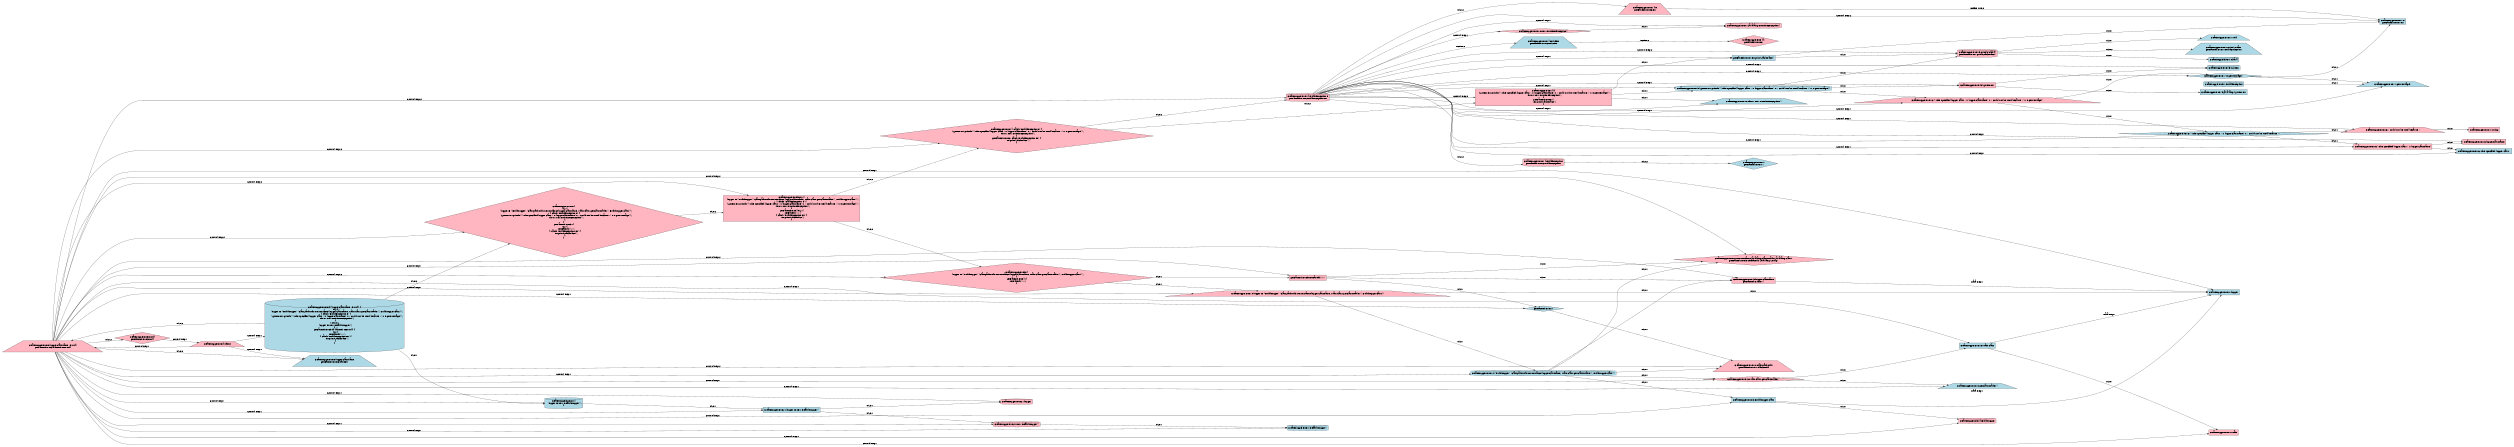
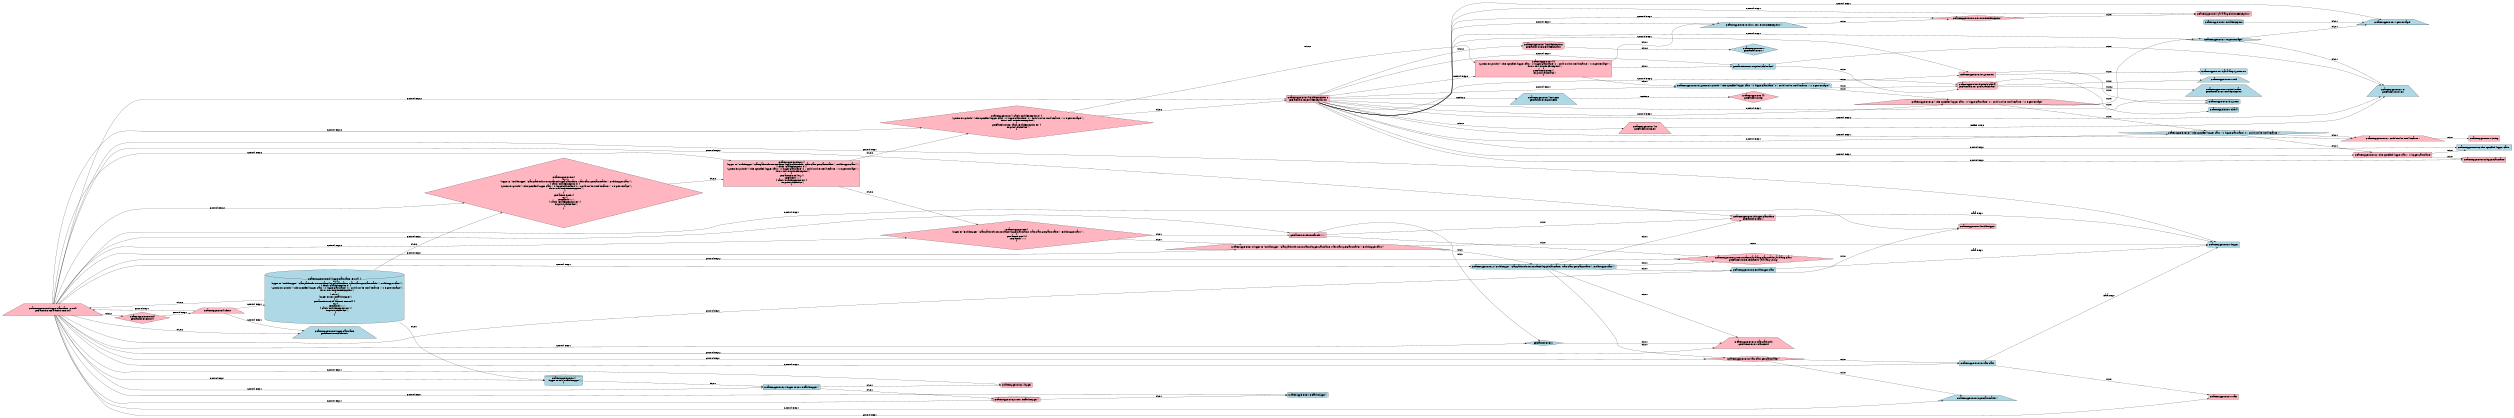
edge "createLogger#?#18:throw new RuntimeException()" -> "createLogger#?#18:new RuntimeException()": added, label "AST:1"
node "createLogger#?#17:e getBaseDir#?#7:ex": shape box -> trapezium
